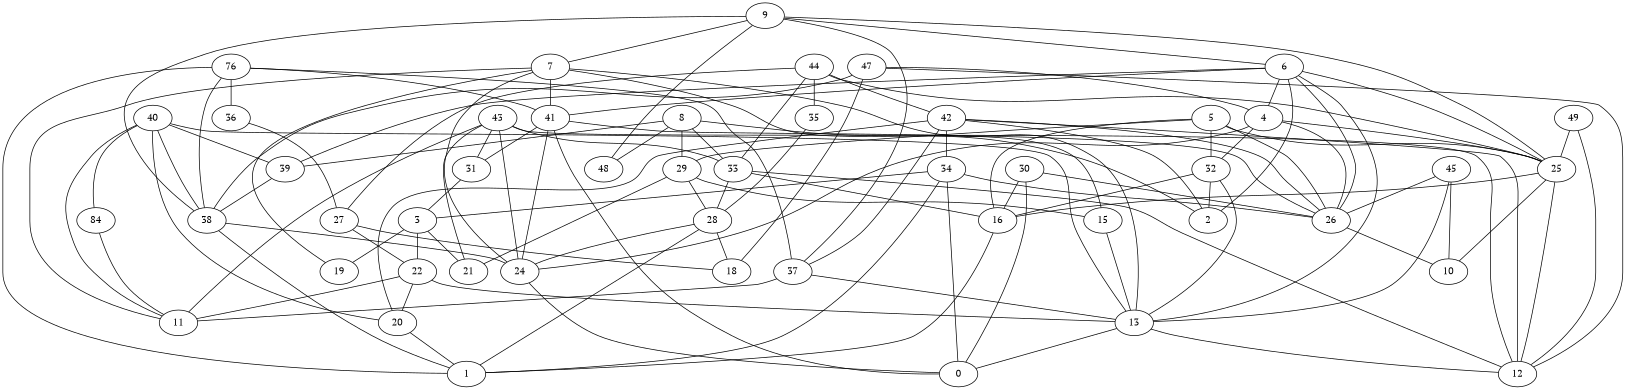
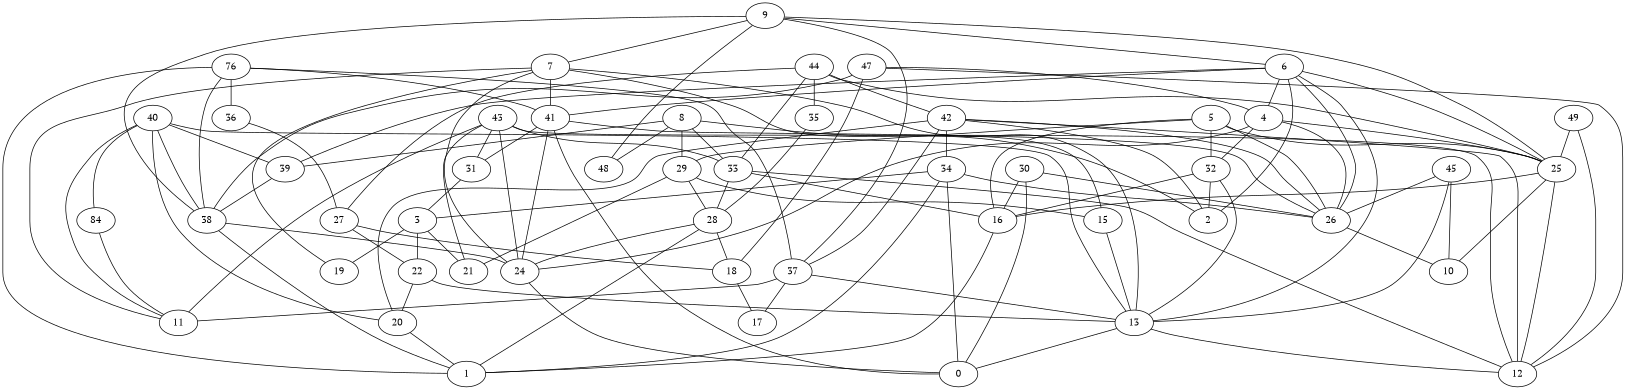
edge "22" -- "11": removed
node "17": added
